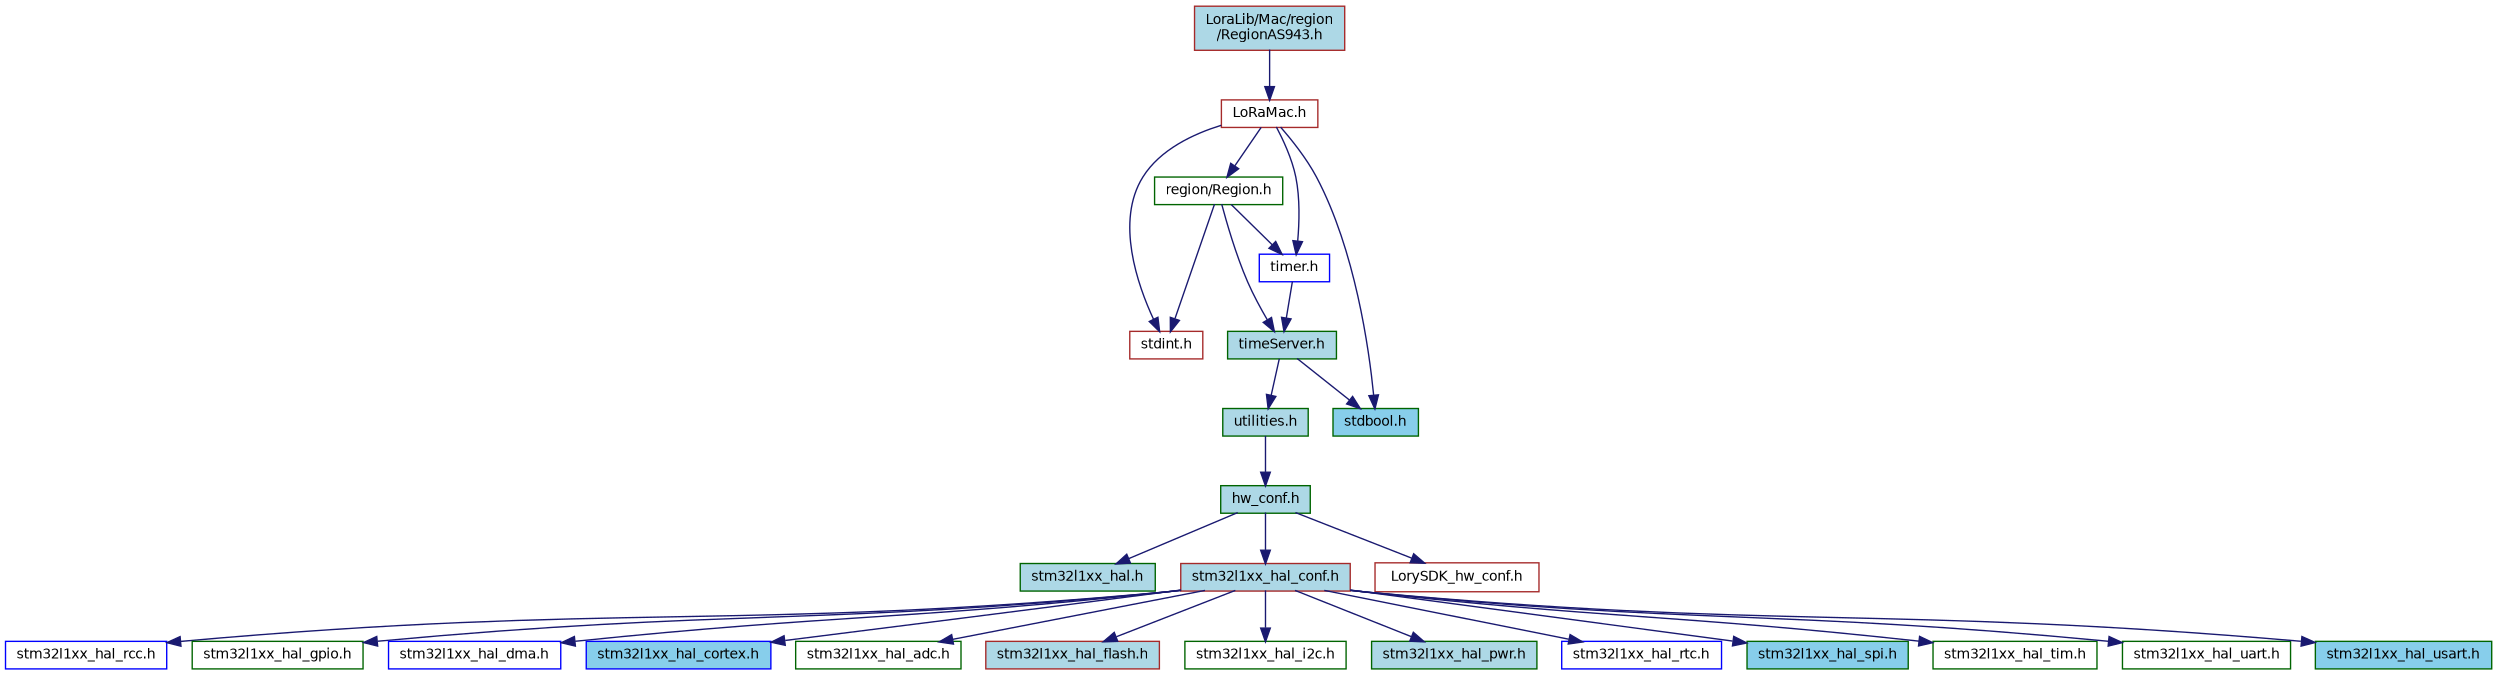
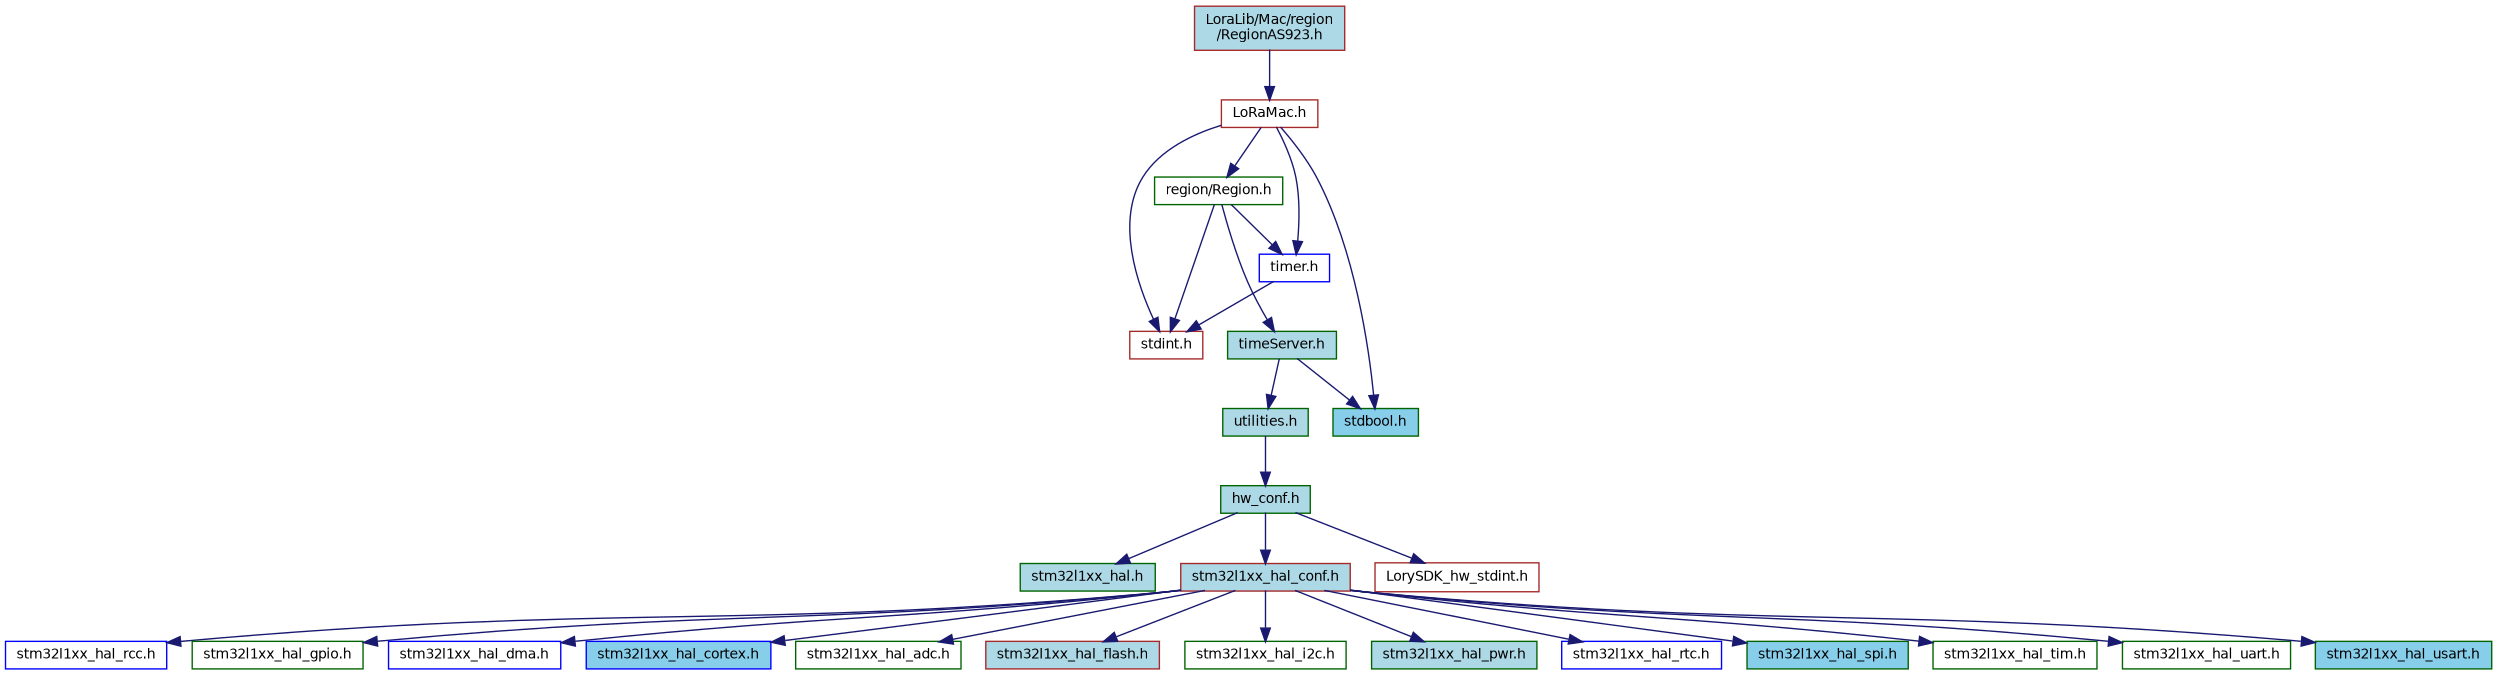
node "LoraLib/Mac/region /RegionAS943.h": label "LoraLib/Mac/region /RegionAS943.h" -> "LoraLib/Mac/region /RegionAS923.h"
edge "timer.h" -> "timeServer.h": now "timer.h" -> "stdint.h"
node "LorySDK_hw_conf.h": label "LorySDK_hw_conf.h" -> "LorySDK_hw_stdint.h"
